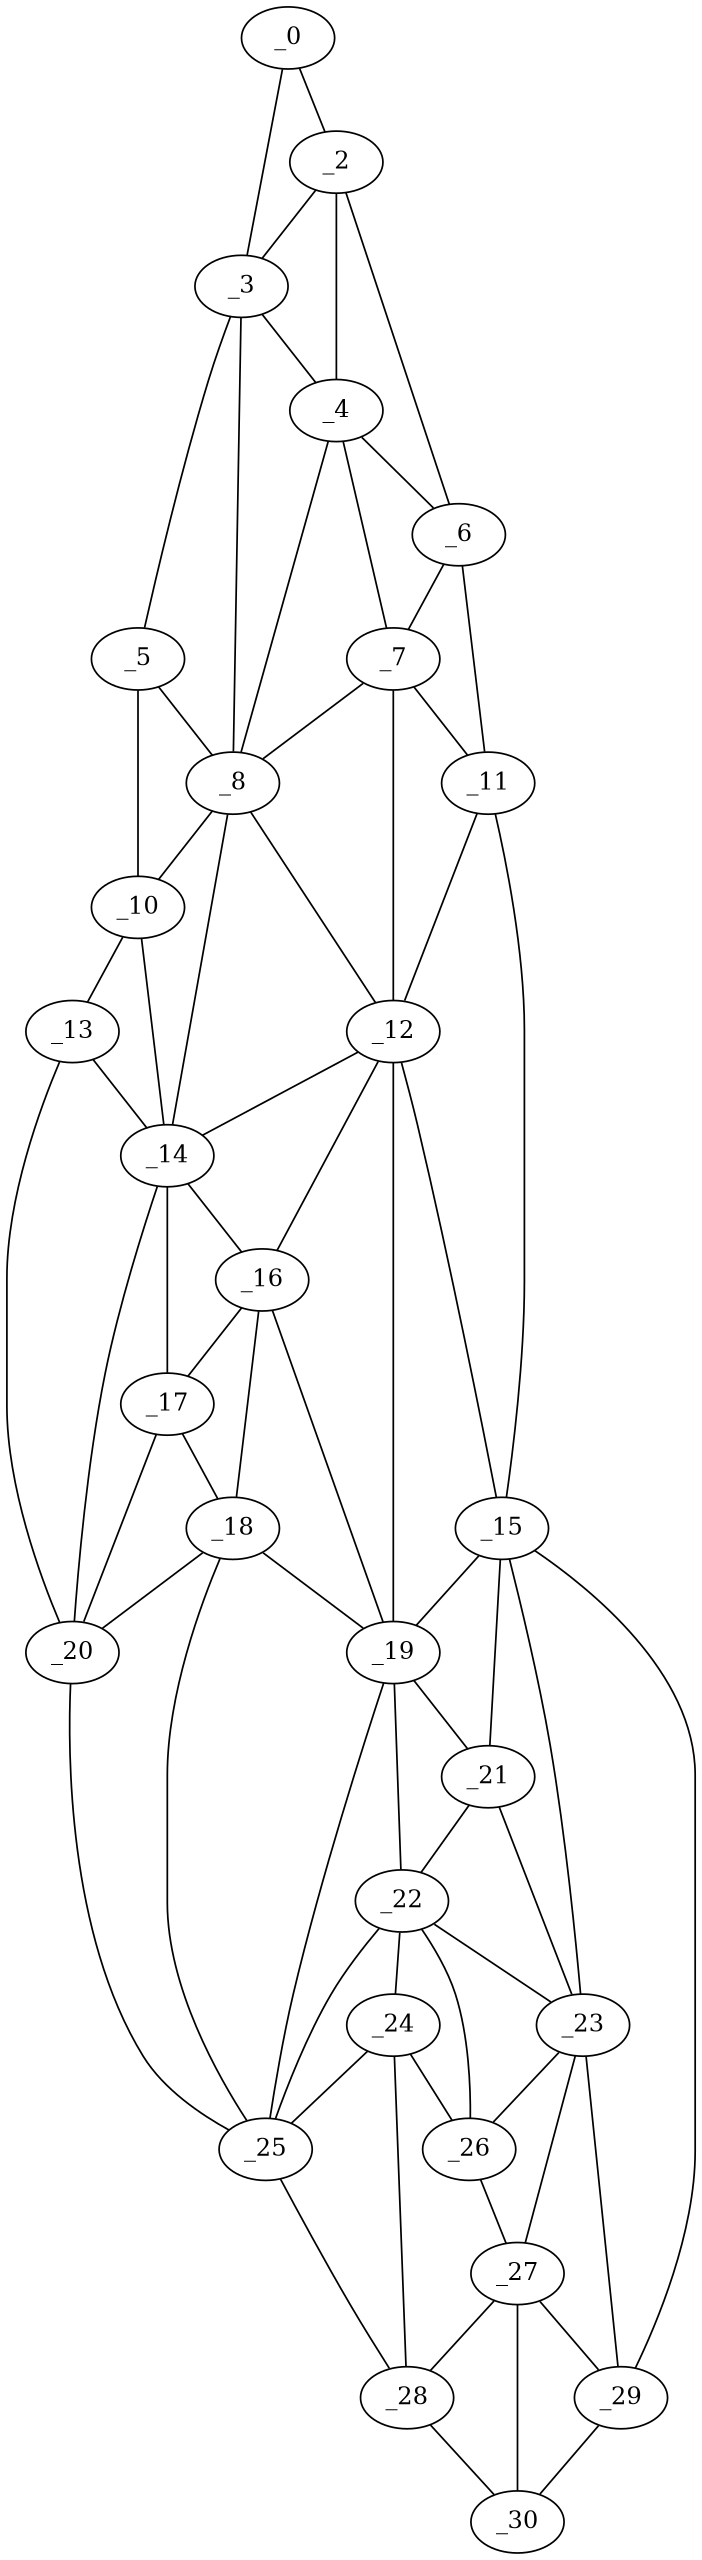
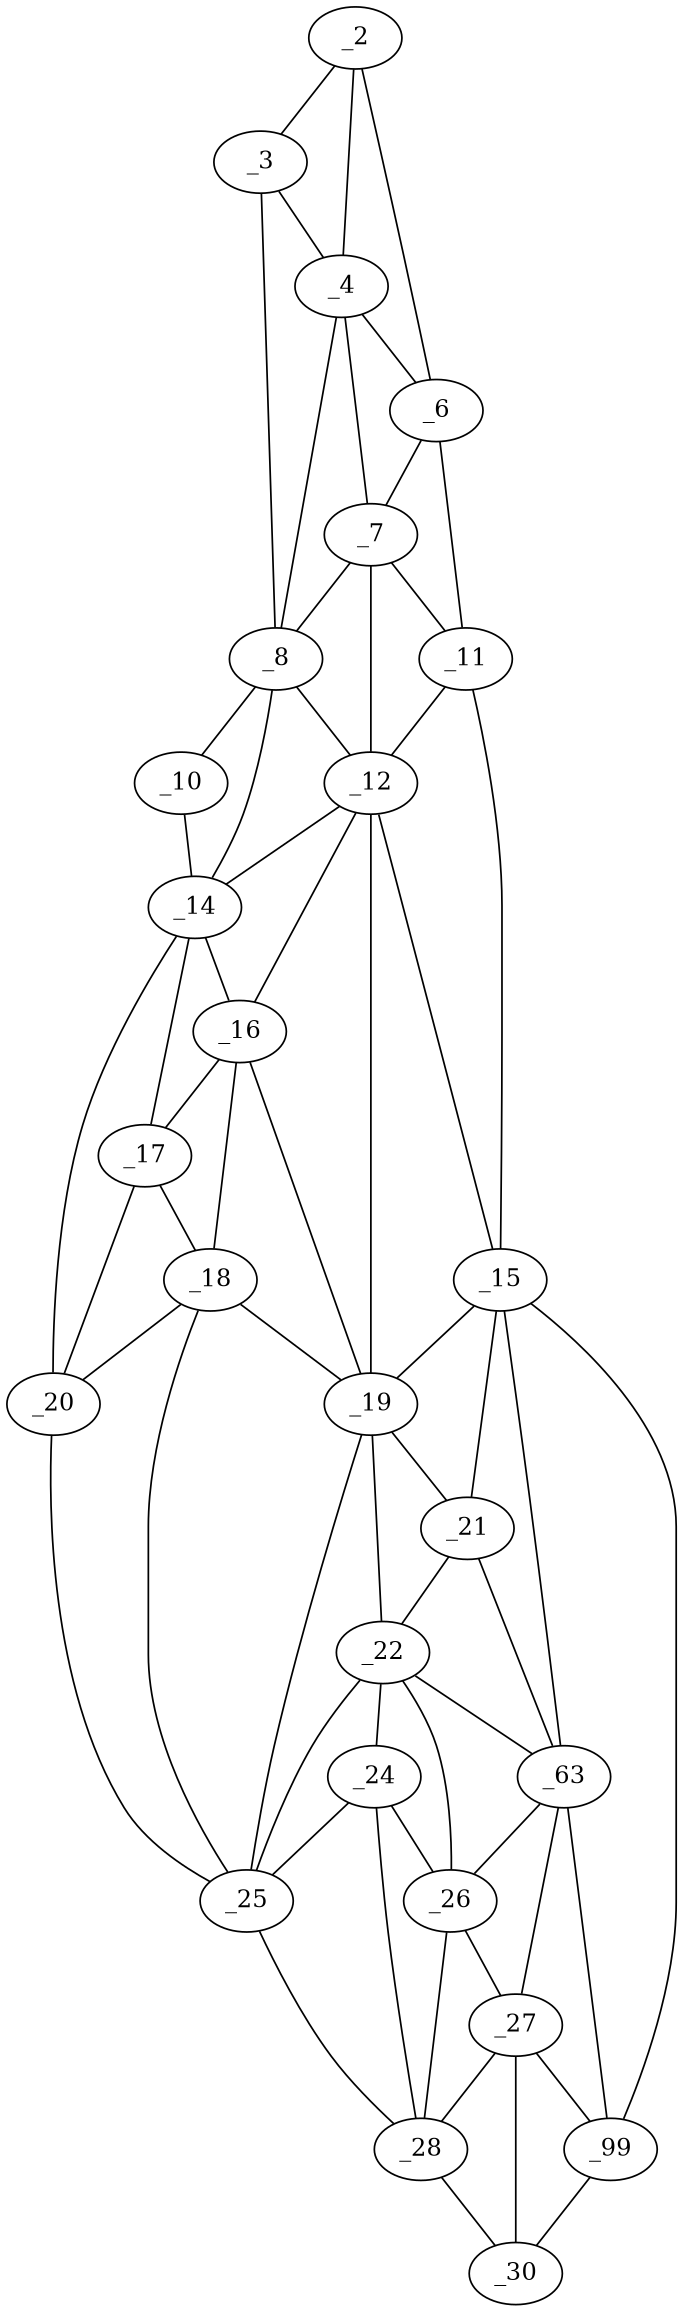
node "_0": removed
node "_5": removed
node "_13": removed
edge "_26" -- "_28": added
node "_23": label "_23" -> "_63"
node "_29": label "_29" -> "_99"
